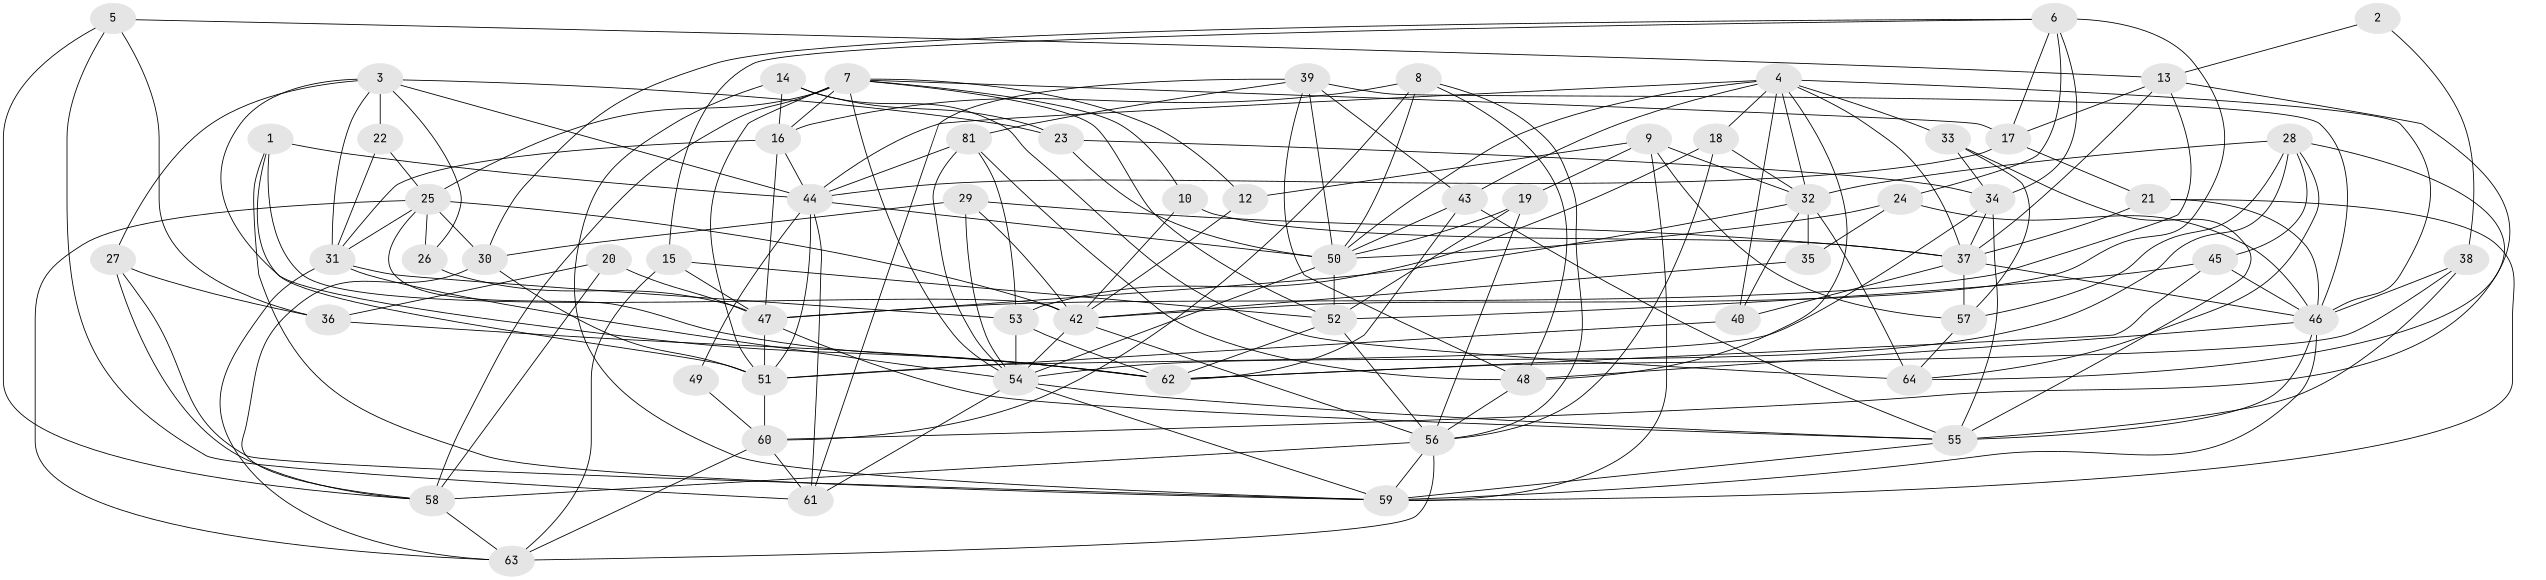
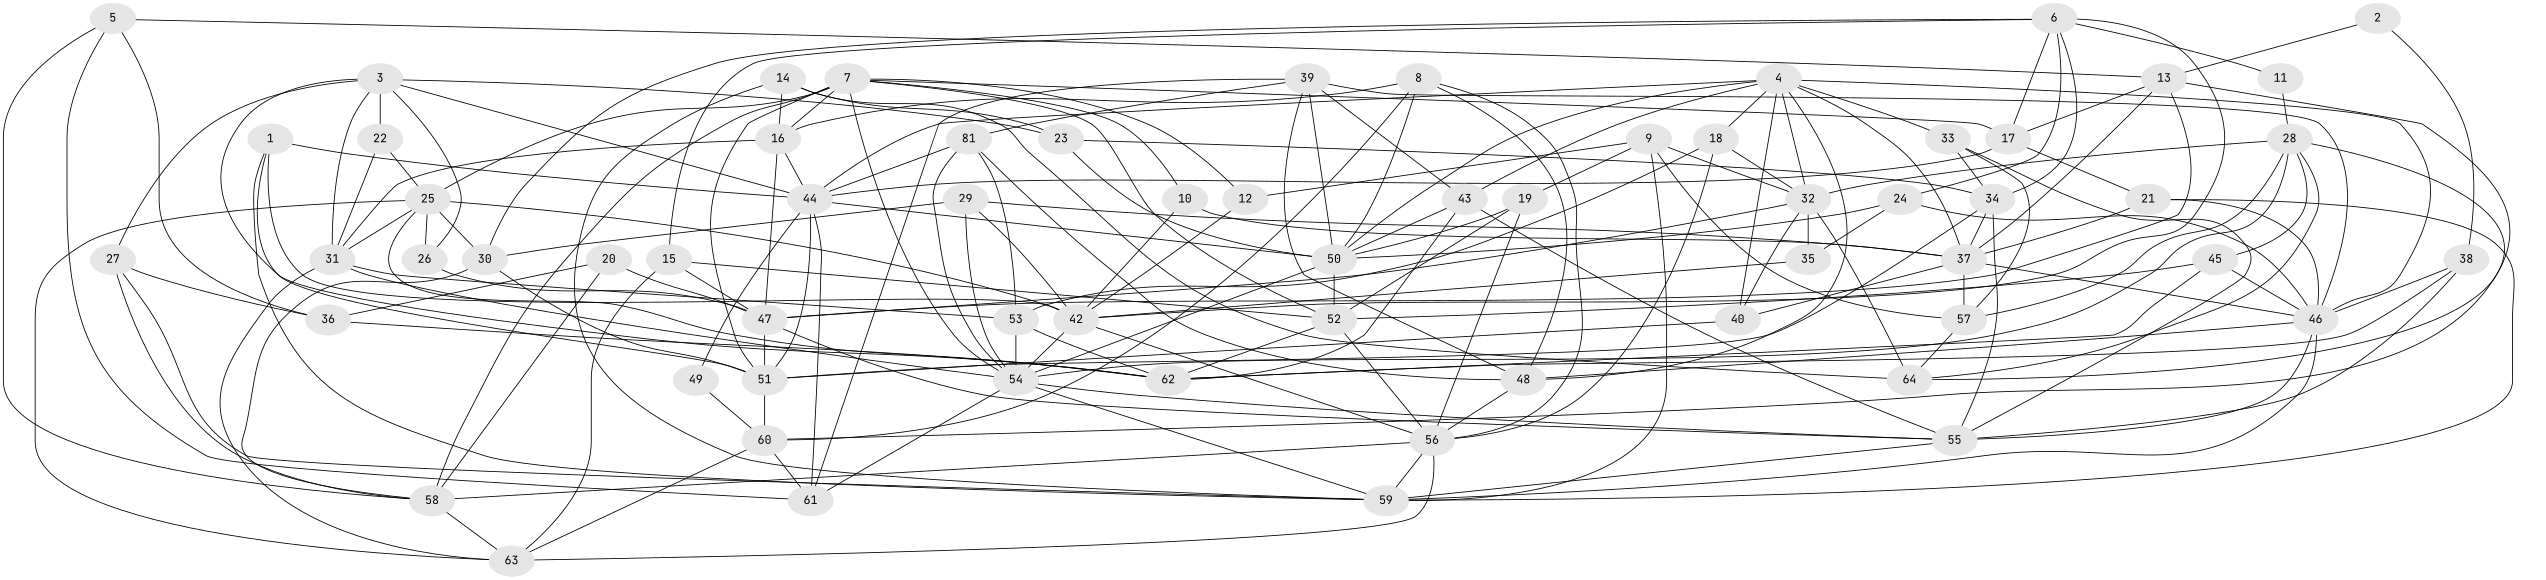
node "11": added
